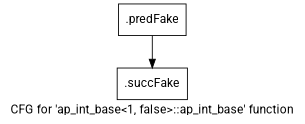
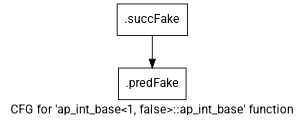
edge ".predFake" -> ".succFake": reversed
